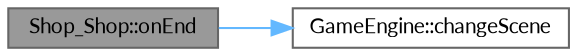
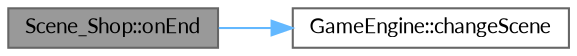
node "Shop_Shop::onEnd": label "Shop_Shop::onEnd" -> "Scene_Shop::onEnd"
